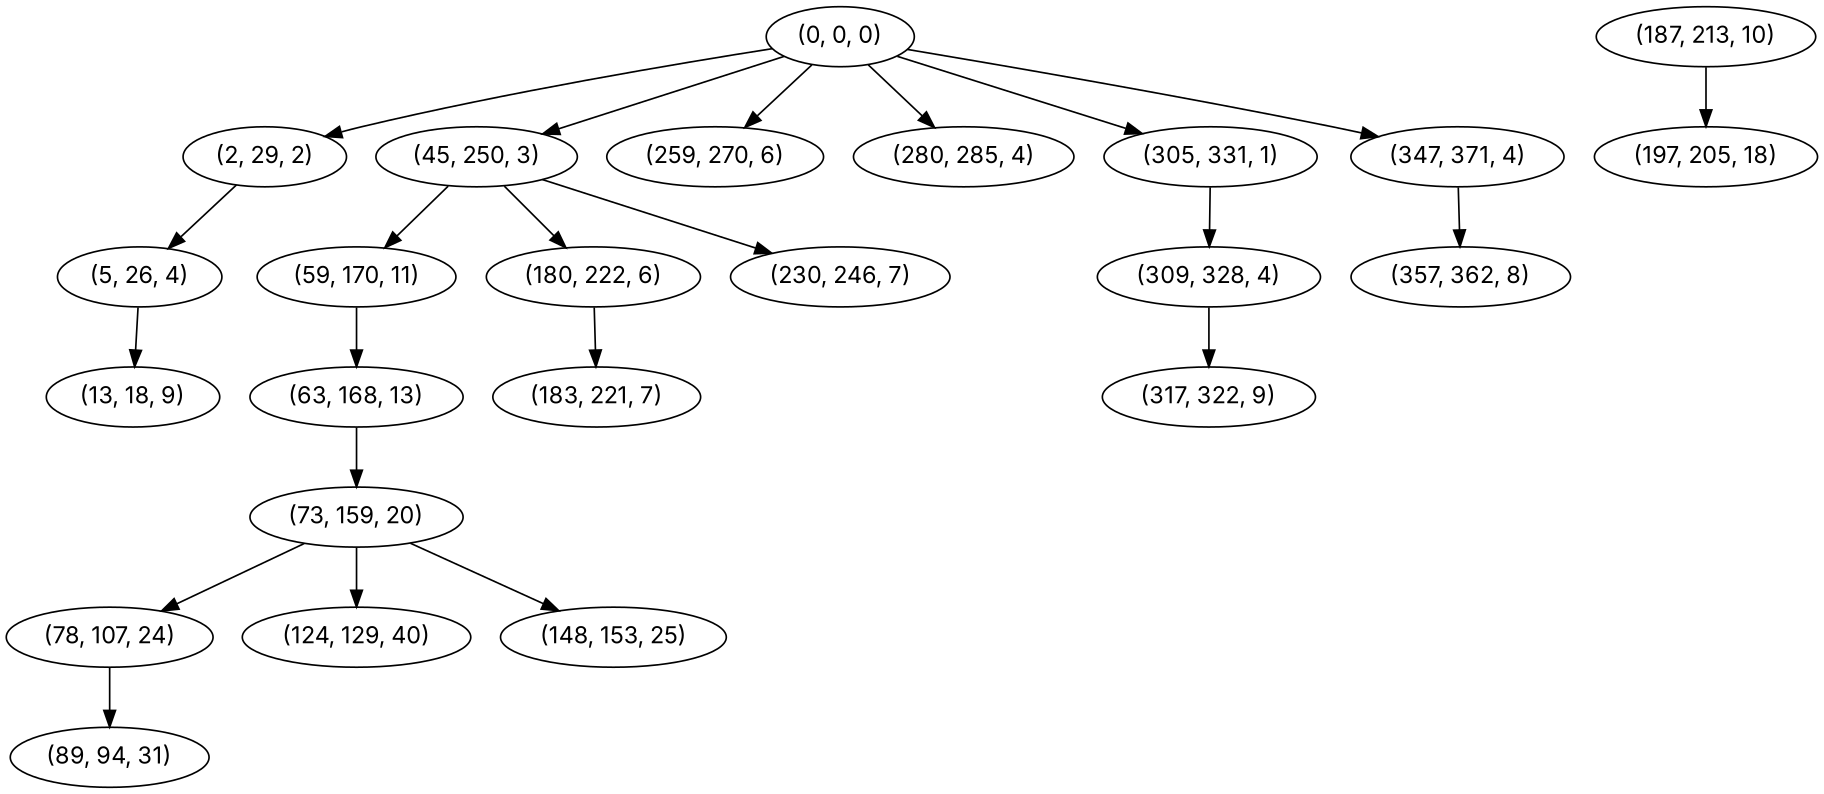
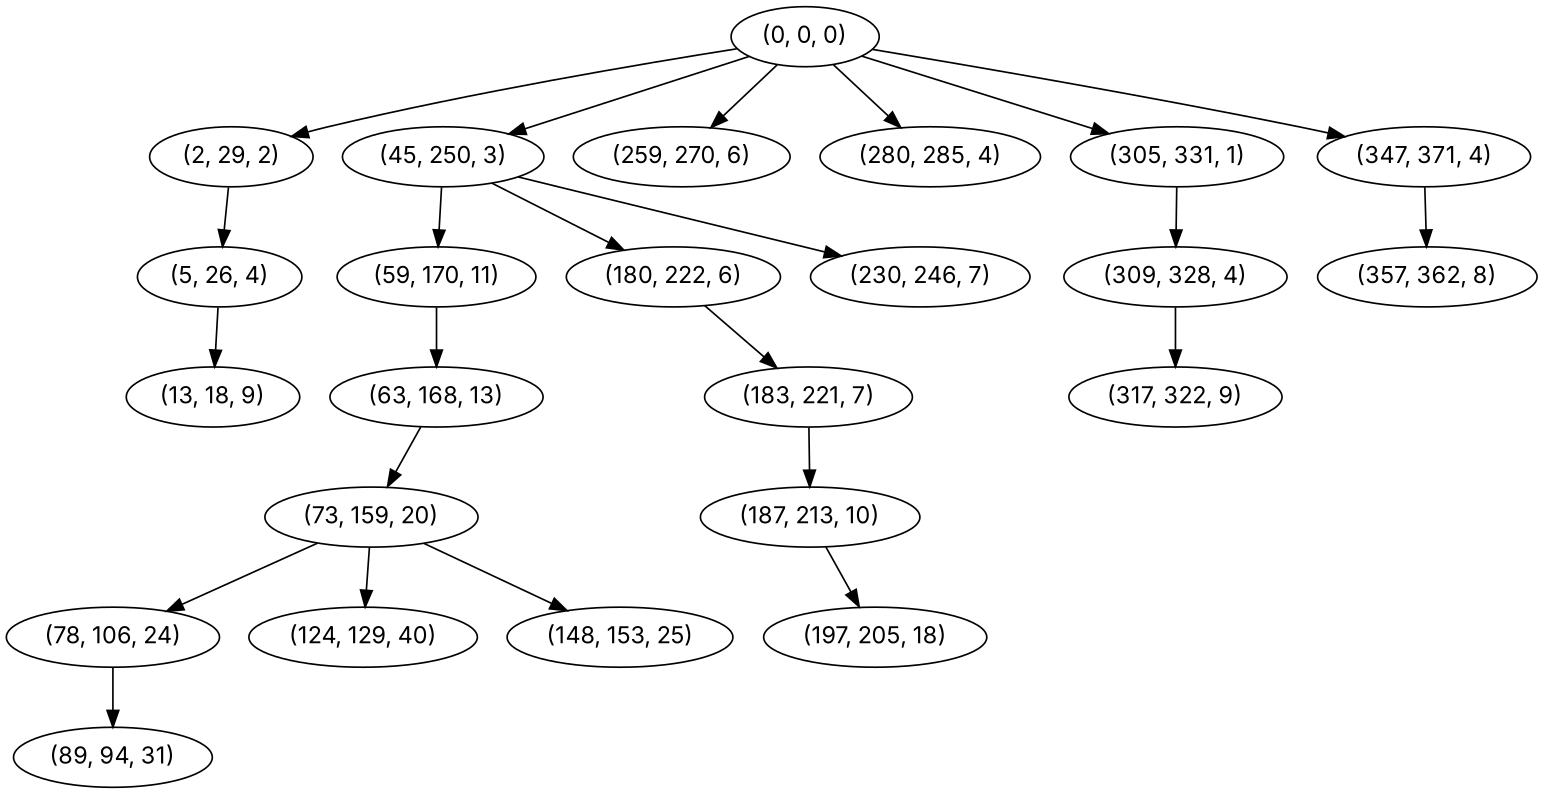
edge "(183, 221, 7)" -> "(187, 213, 10)": added
node "(78, 107, 24)": label "(78, 107, 24)" -> "(78, 106, 24)"
